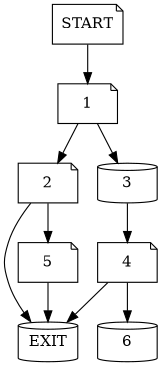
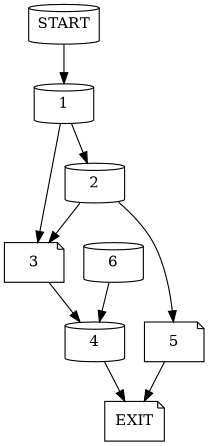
node "START": shape note -> cylinder
node "1": shape note -> cylinder
node "2": shape note -> cylinder
node "3": shape cylinder -> note
edge "2" -> "EXIT": now "2" -> "3"
node "4": shape note -> cylinder
edge "4" -> "6": reversed
node "EXIT": shape cylinder -> note
